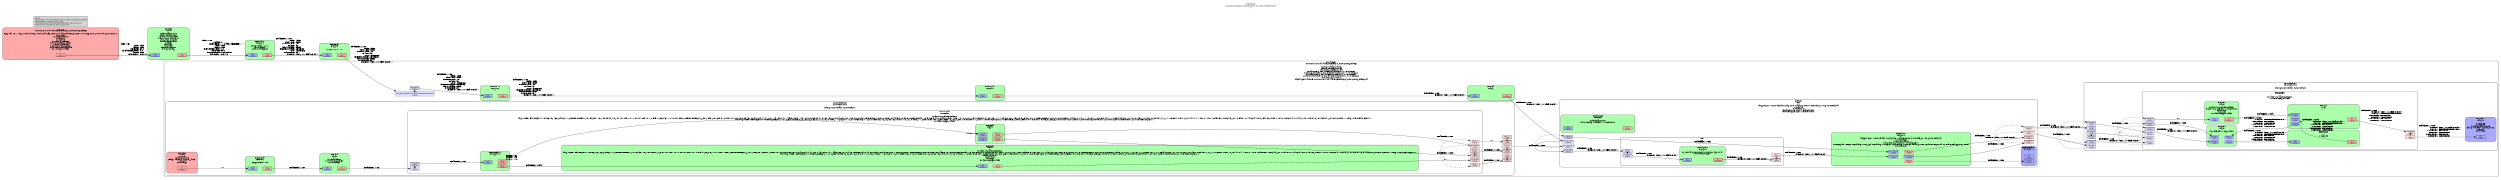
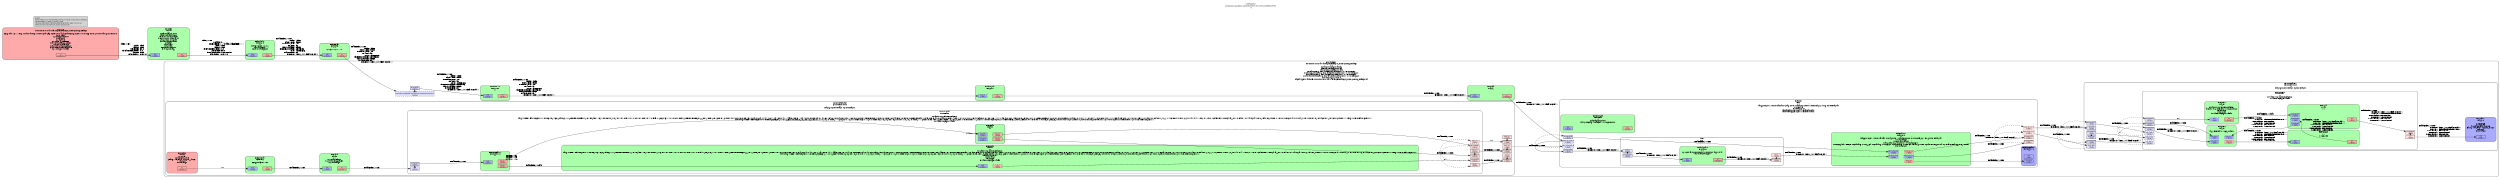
node "rtp_src_0 [>][bfb]": fillcolor #aaaaff -> #ffaaaa
